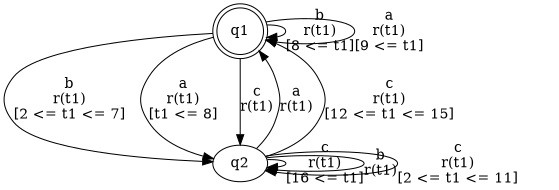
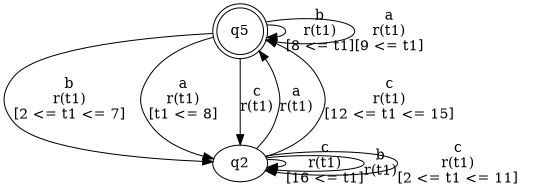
node "q1": label "q1" -> "q5"
